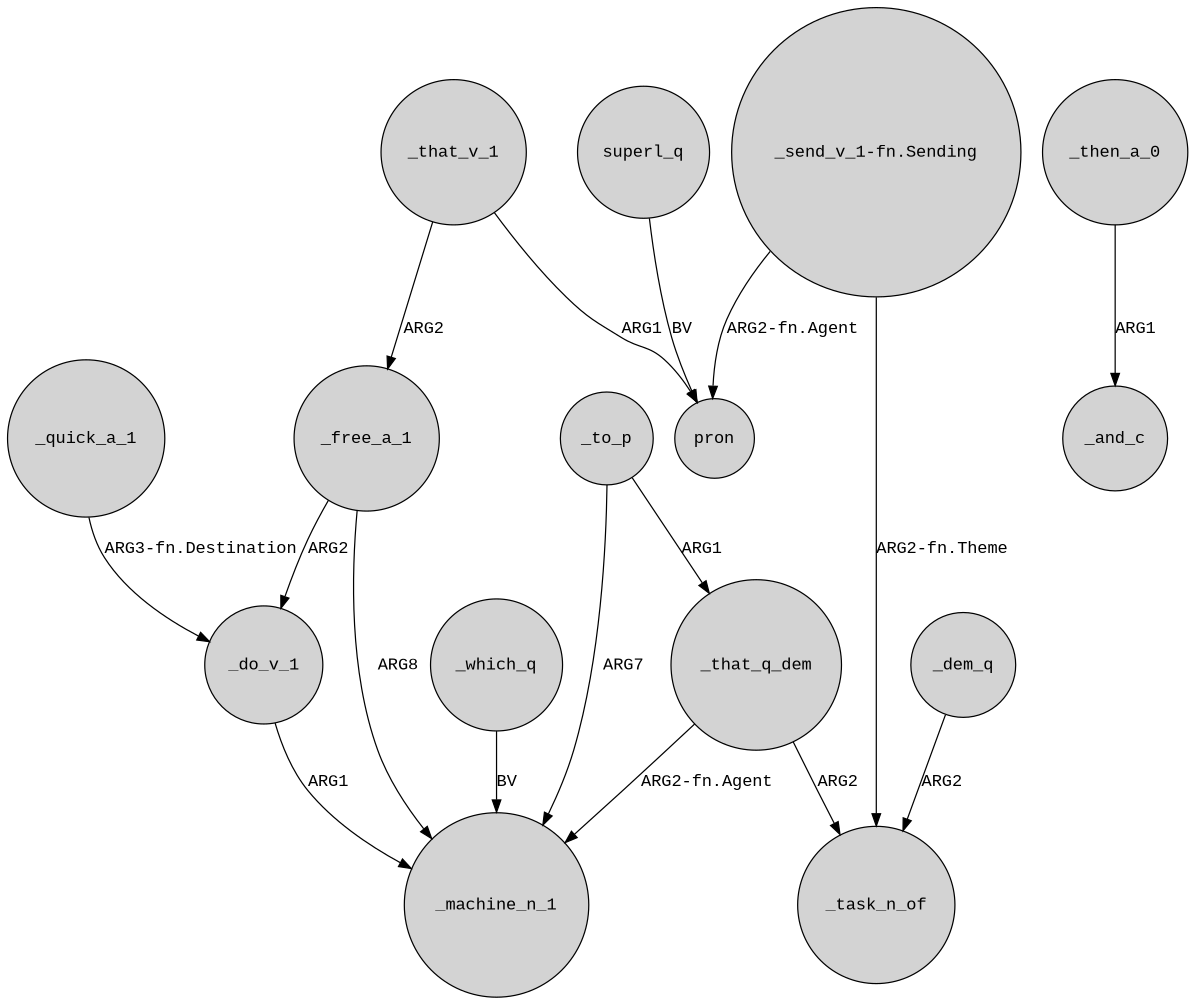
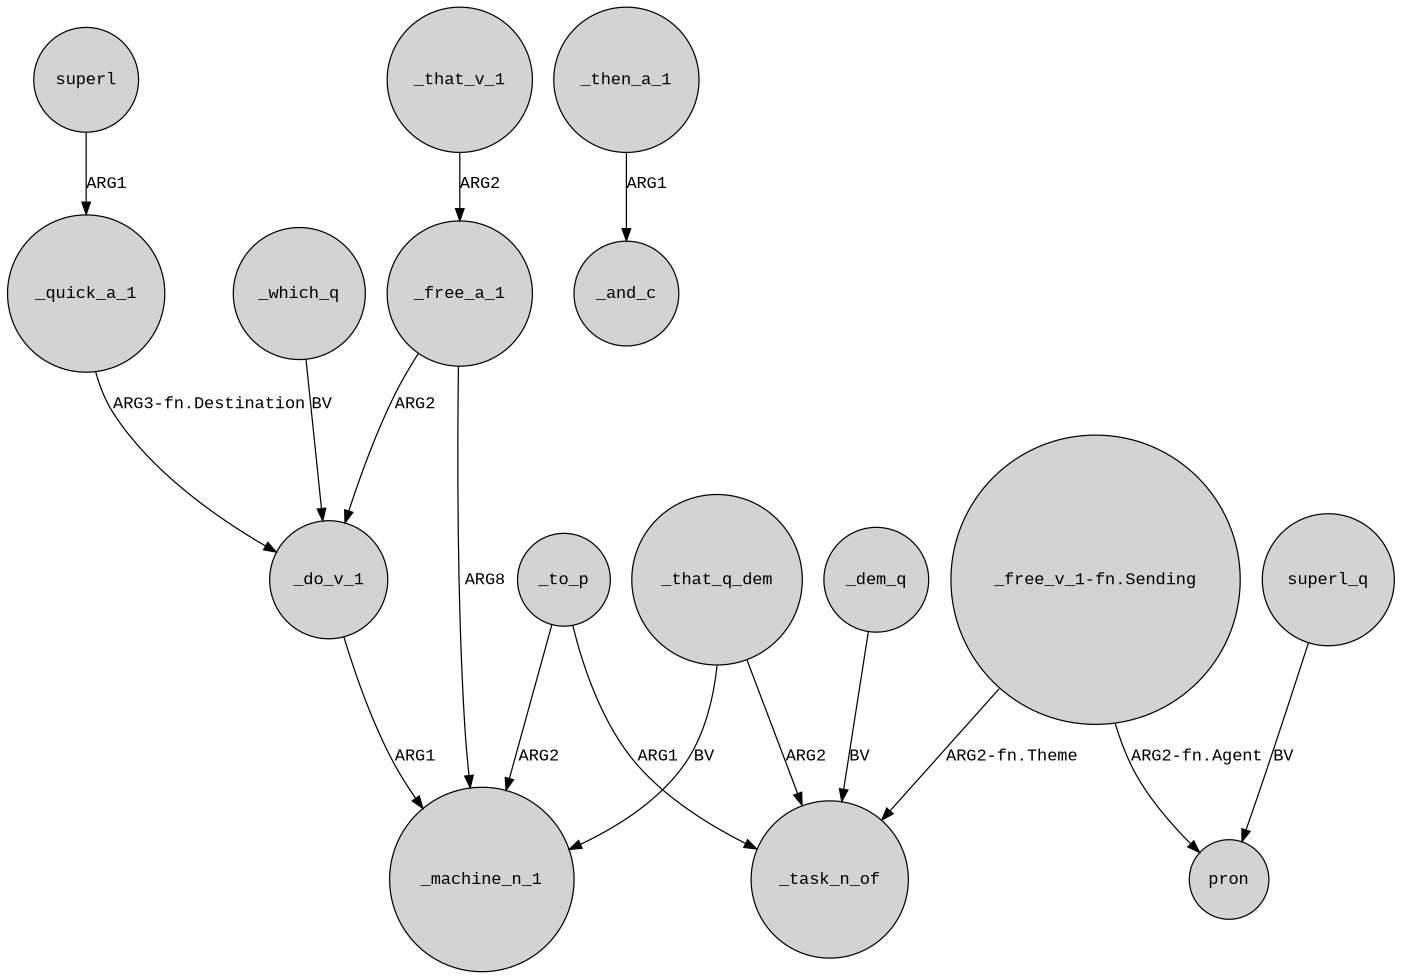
node "superl": added
node "_send_v_1-fn.Sending": label "_send_v_1-fn.Sending" -> "_free_v_1-fn.Sending"
node "_then_a_0": label "_then_a_0" -> "_then_a_1"
edge "_that_v_1" -> "pron": removed, label "ARG1"
edge "_to_p" -> "_that_q_dem": now "_to_p" -> "_task_n_of"
edge "_to_p" -> "_machine_n_1": label "ARG7" -> "ARG2"
edge "_which_q" -> "_machine_n_1": now "_which_q" -> "_do_v_1"
edge "_that_q_dem" -> "_machine_n_1": label "ARG2-fn.Agent" -> "BV"
edge "_dem_q" -> "_task_n_of": label "ARG2" -> "BV"
